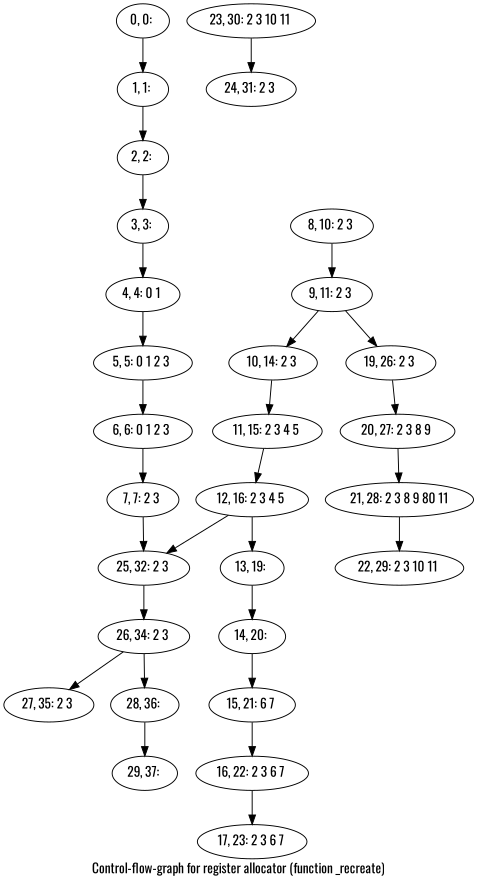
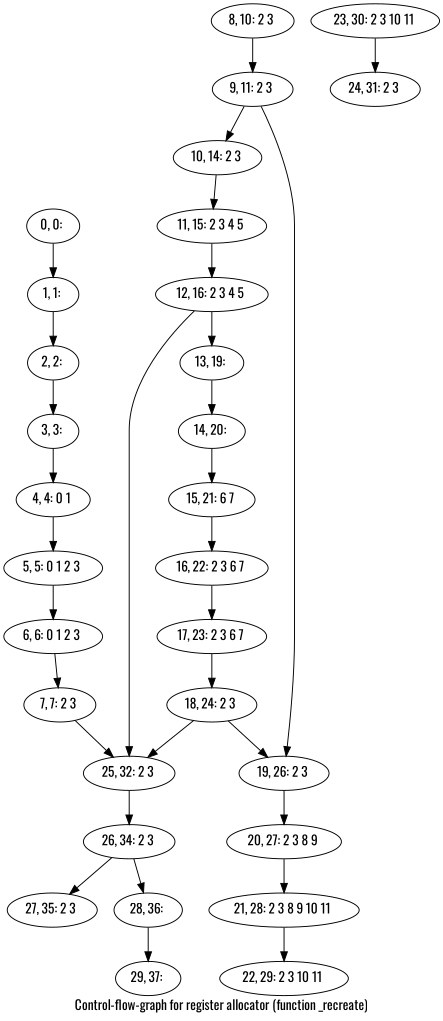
node "21, 28: 2 3 8 9 80 11": label "21, 28: 2 3 8 9 80 11" -> "21, 28: 2 3 8 9 10 11"
node "18, 24: 2 3": added
